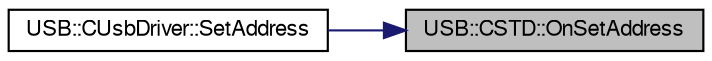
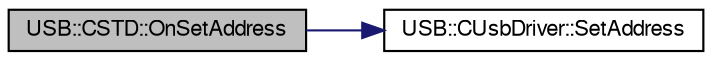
edge "USB::CUsbDriver::SetAddress" -> "USB::CSTD::OnSetAddress": reversed
